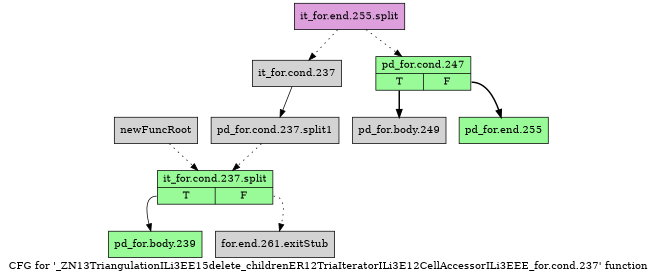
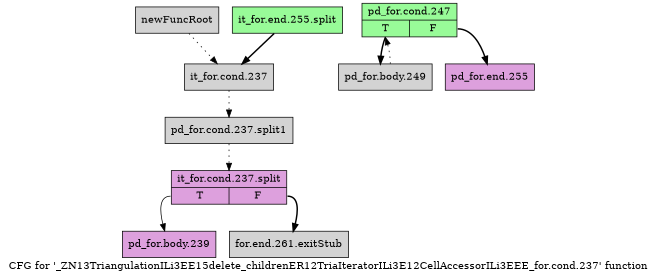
node "it_for.end.255.split": fillcolor plum -> palegreen
edge "it_for.end.255.split" -> "pd_for.cond.247": now "pd_for.body.249" -> "pd_for.cond.247"
edge "it_for.end.255.split" -> "it_for.cond.237": style dotted -> bold
edge "it_for.cond.237" -> "pd_for.cond.237.split1": style solid -> dotted
node "pd_for.end.255": fillcolor palegreen -> plum
edge "newFuncRoot" -> "it_for.cond.237.split": now "newFuncRoot" -> "it_for.cond.237"
node "it_for.cond.237.split": fillcolor palegreen -> plum
edge "it_for.cond.237.split" -> "for.end.261.exitStub": style dotted -> bold
node "pd_for.body.239": fillcolor palegreen -> plum
